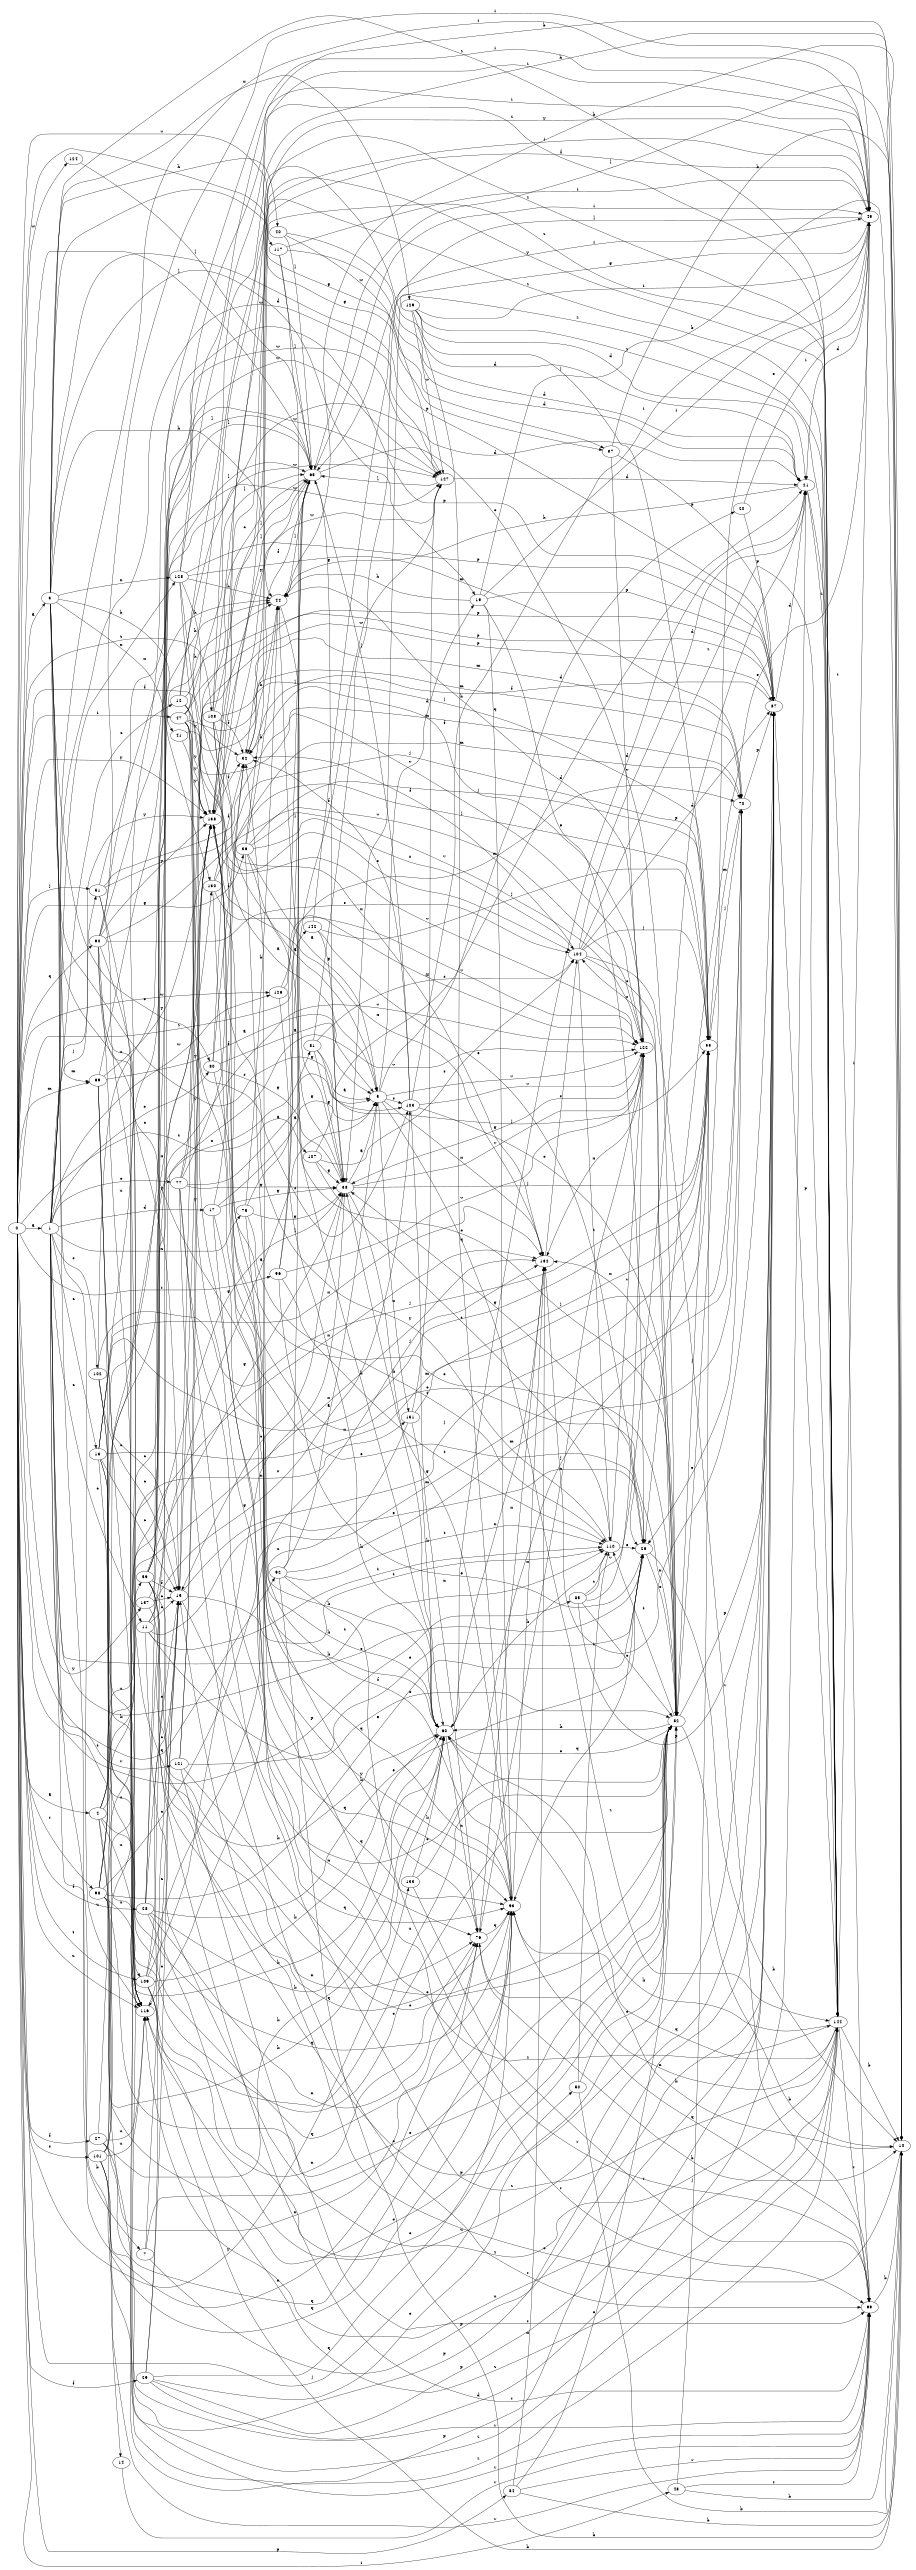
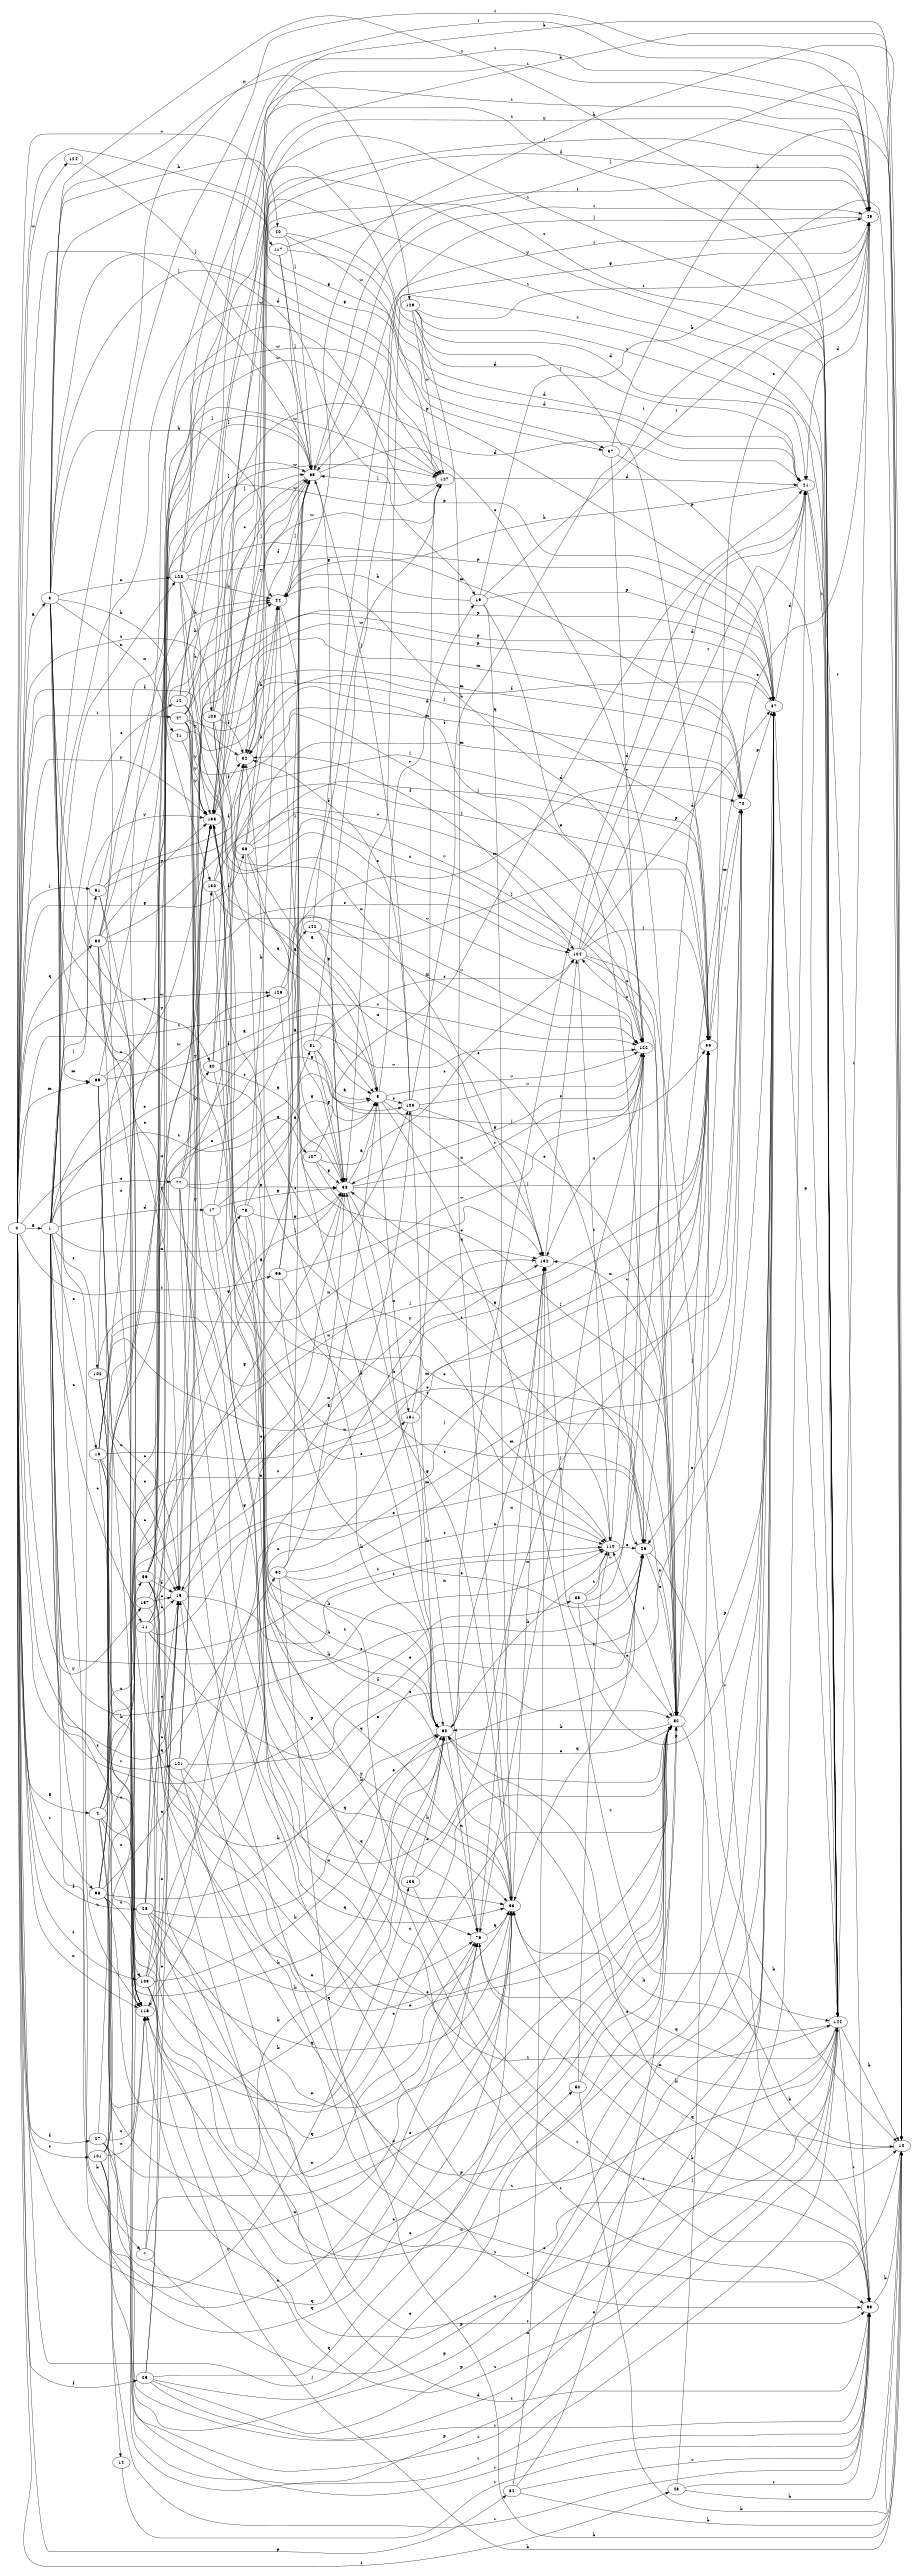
node "20": removed
